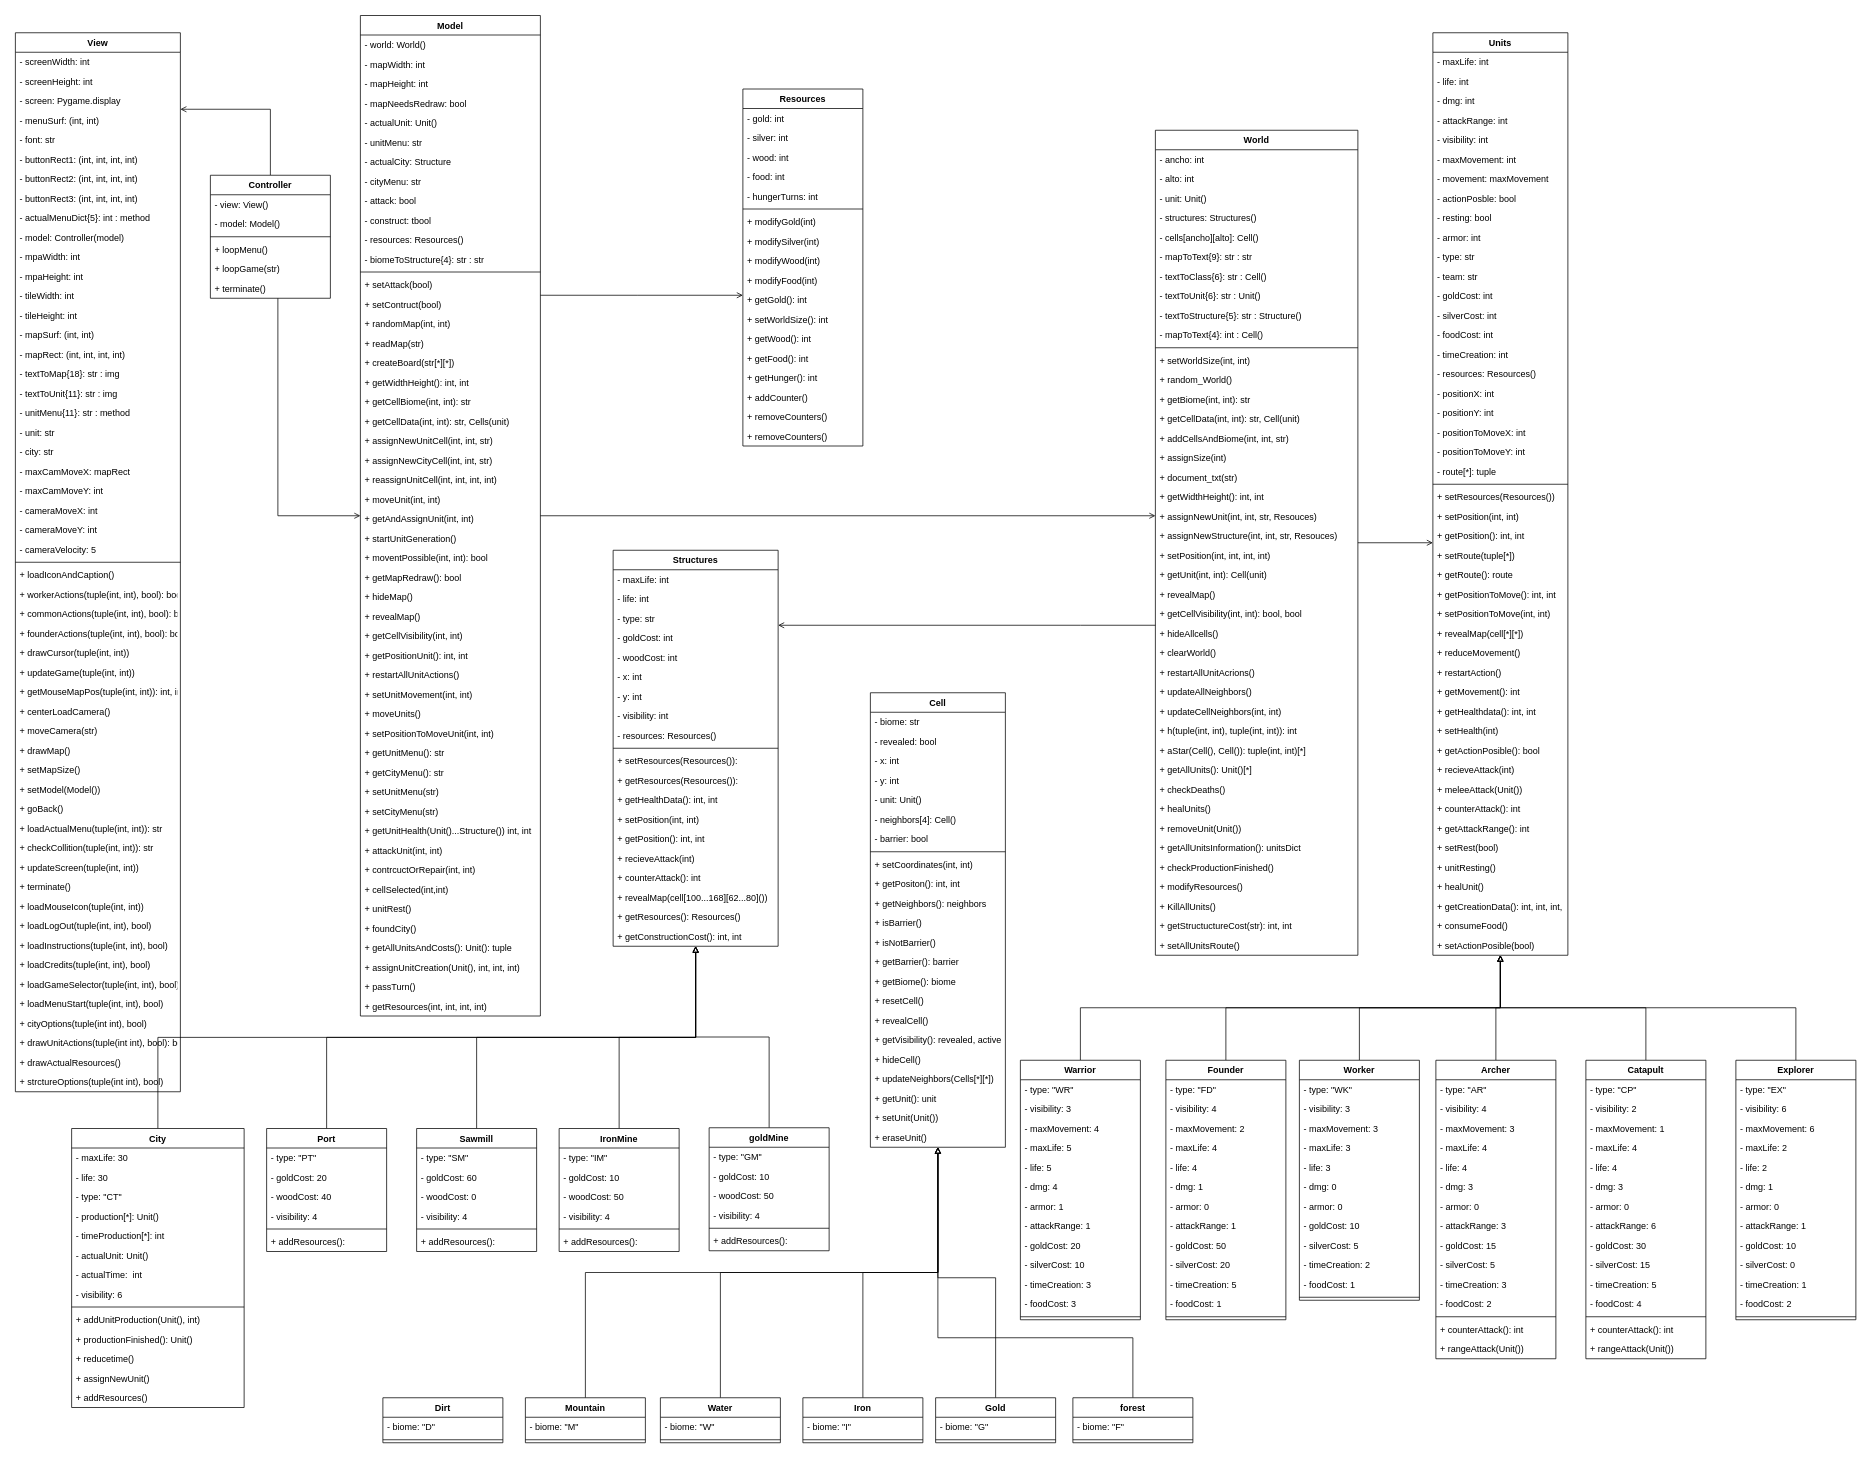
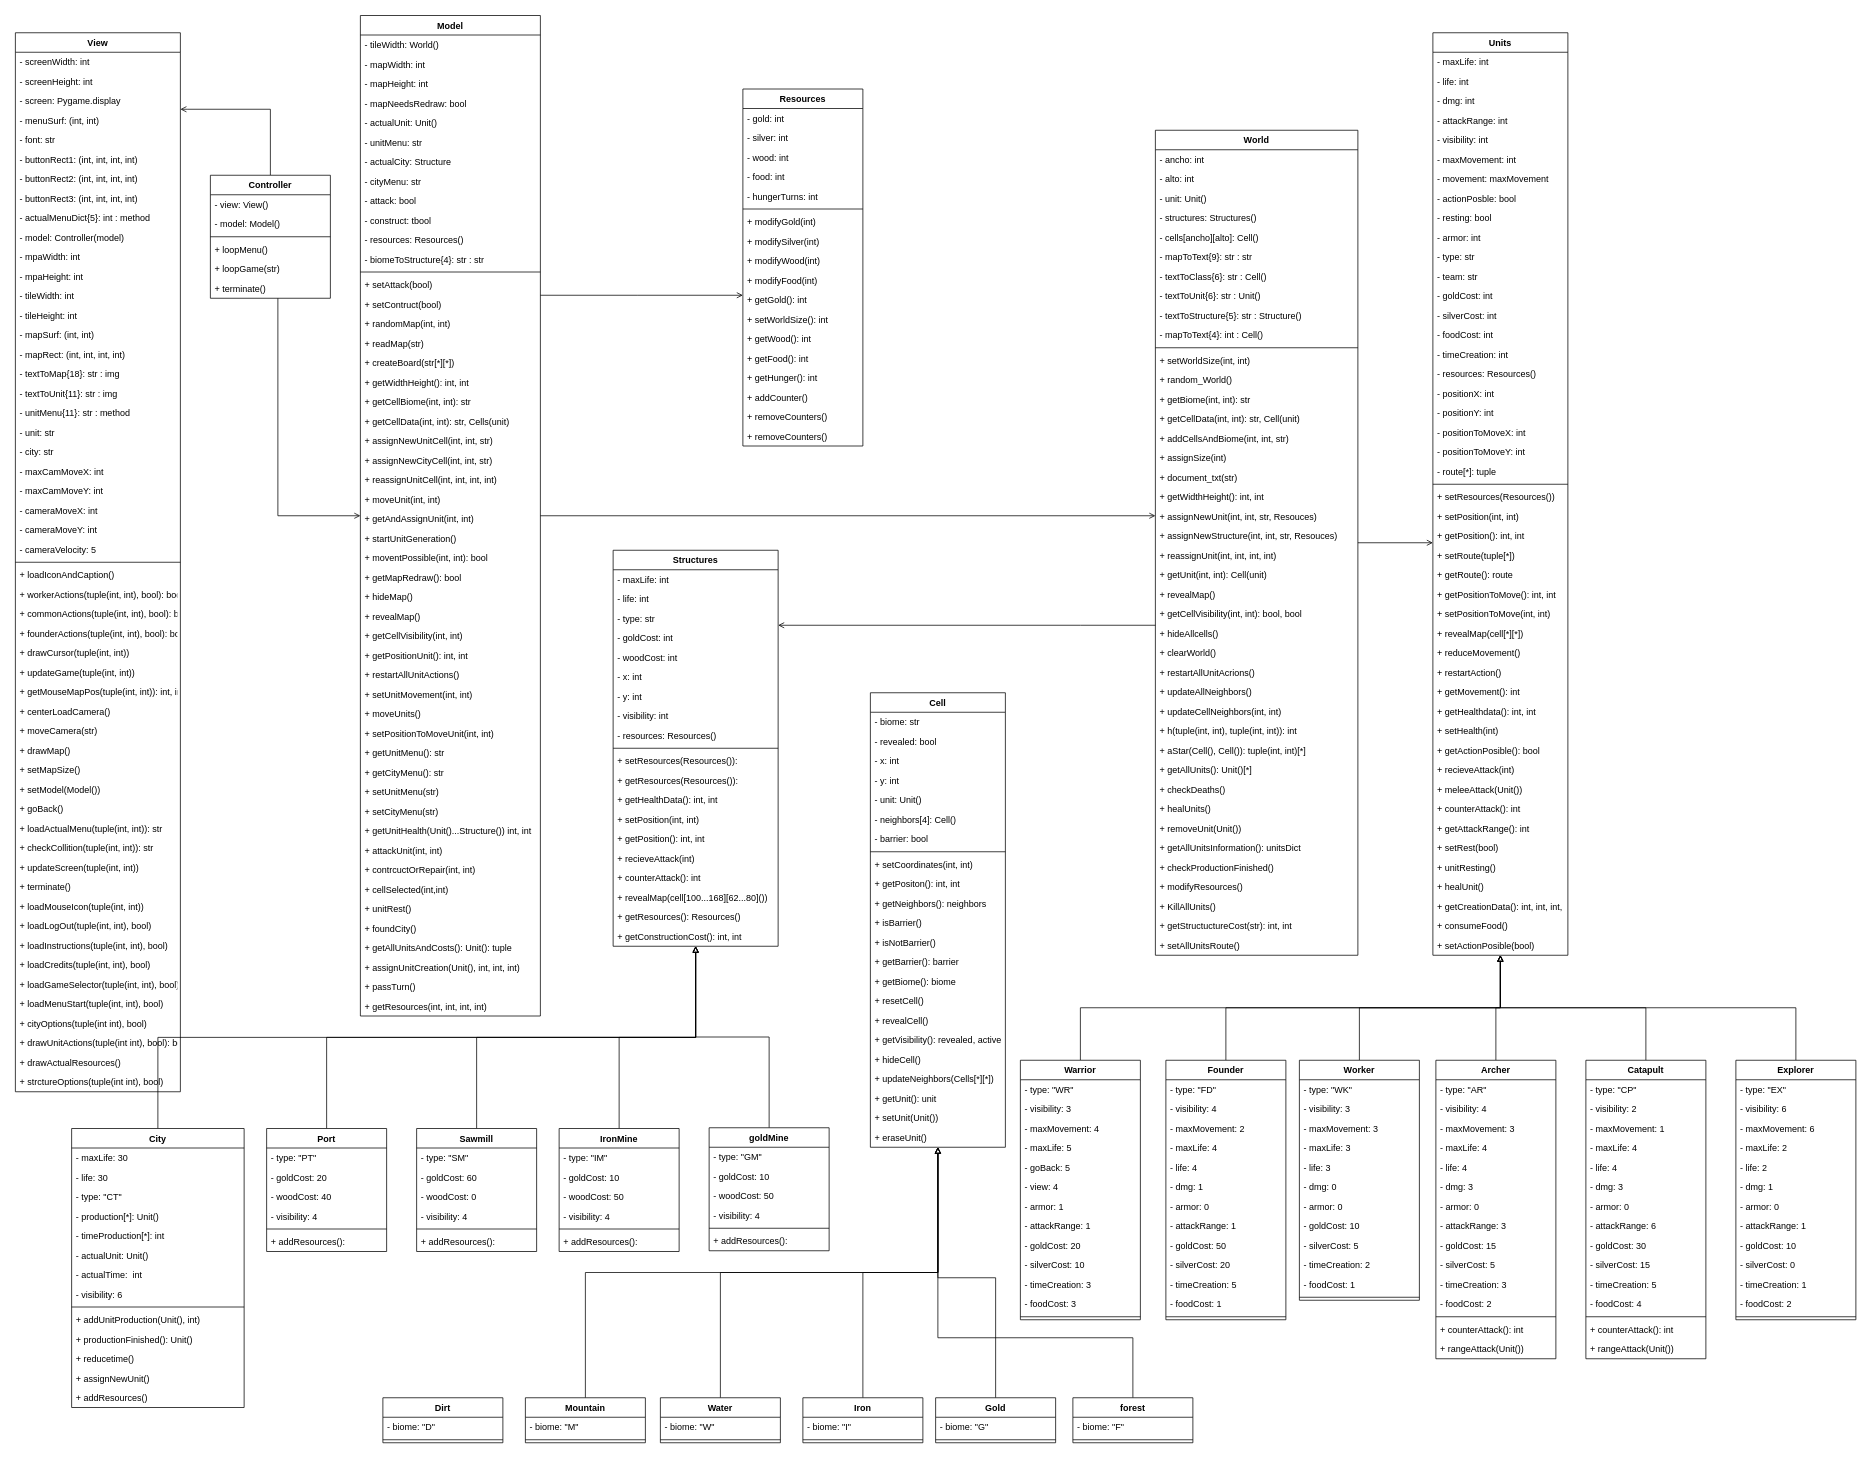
node "- world: World()": label "- world: World()" -> "- tileWidth: World()"
node "- maxCamMoveX: mapRect": label "- maxCamMoveX: mapRect" -> "- maxCamMoveX: int"
node "+ setPosition(int, int, int, int)": label "+ setPosition(int, int, int, int)" -> "+ reassignUnit(int, int, int, int)"
node "- life: 5": label "- life: 5" -> "- goBack: 5"
node "- dmg: 4": label "- dmg: 4" -> "- view: 4"
